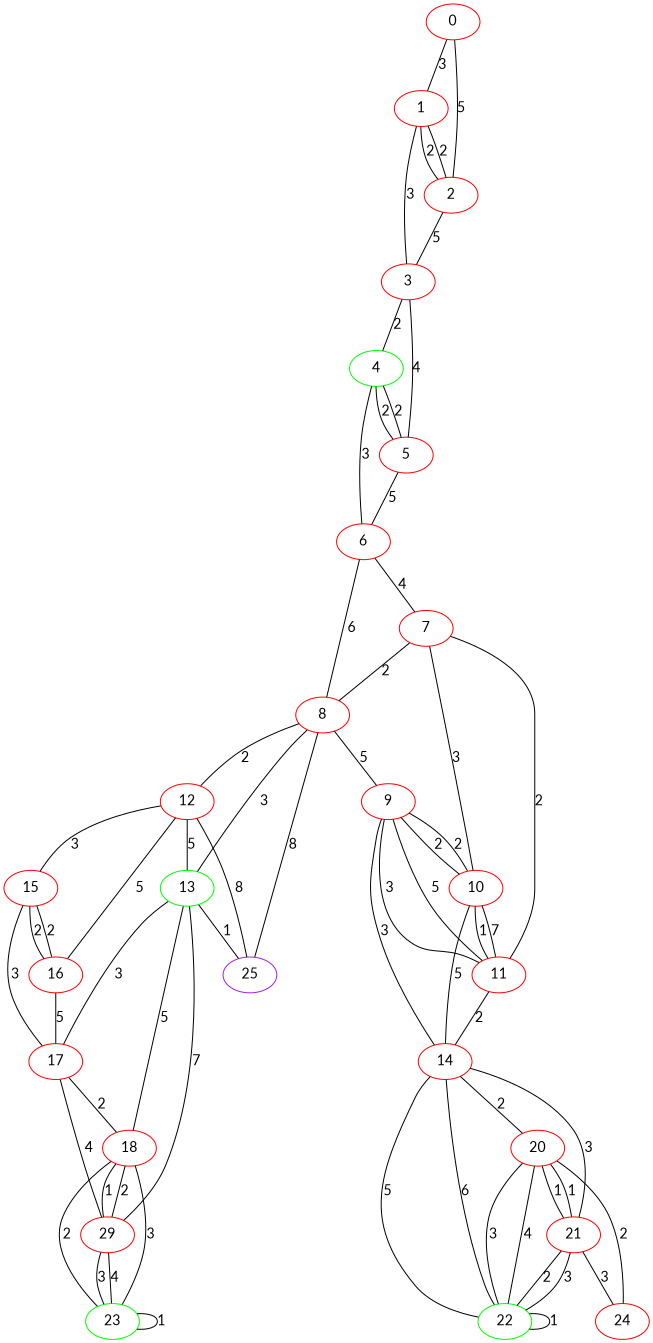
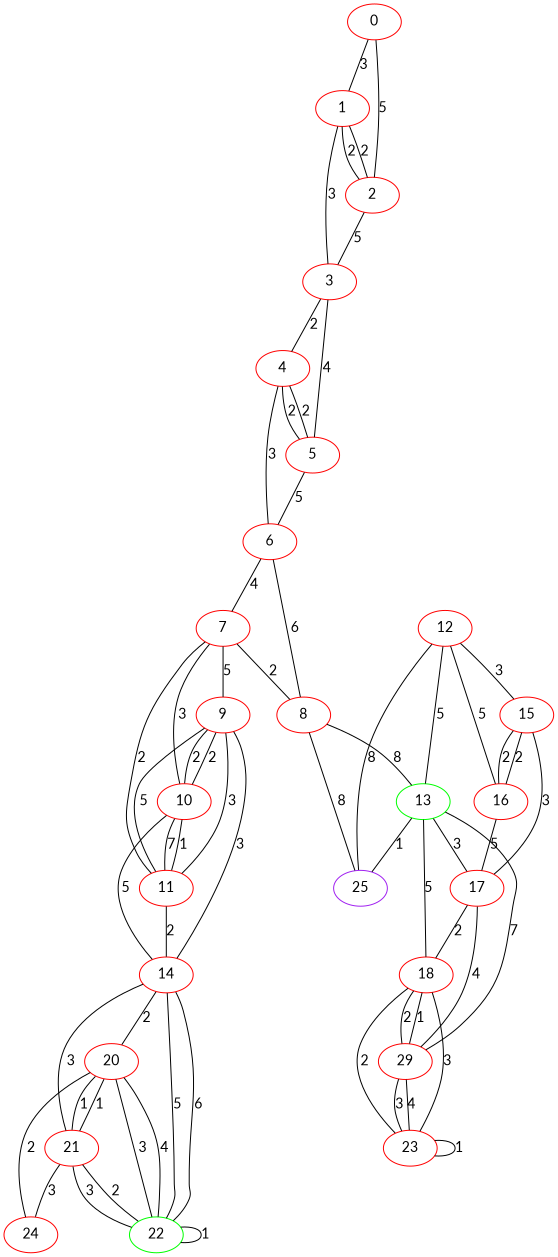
node "4": color green -> red
edge "8" -- "12": removed, label "2"
edge "8" -- "9": now "7" -- "9"
edge "8" -- "13": label "3" -> "8"
node "23": color green -> red
